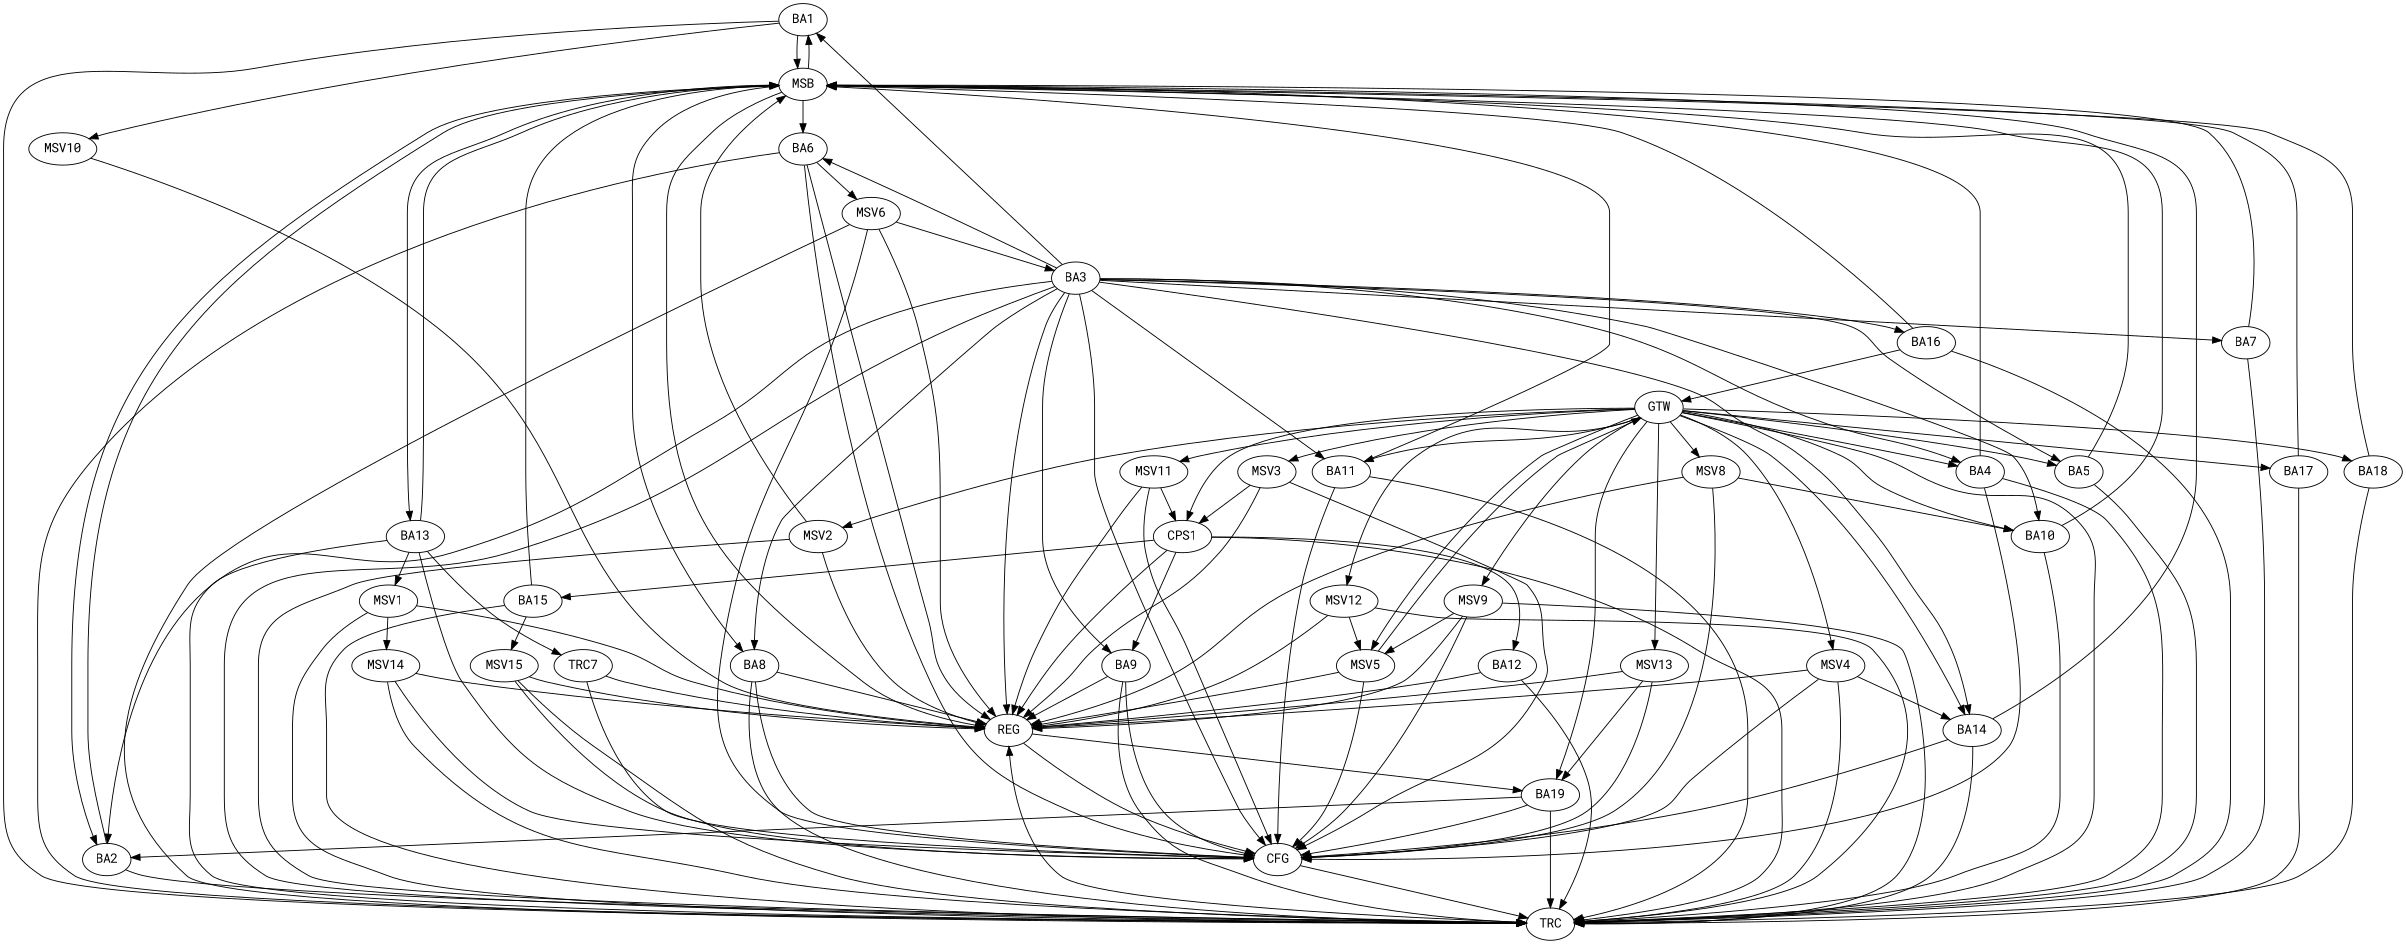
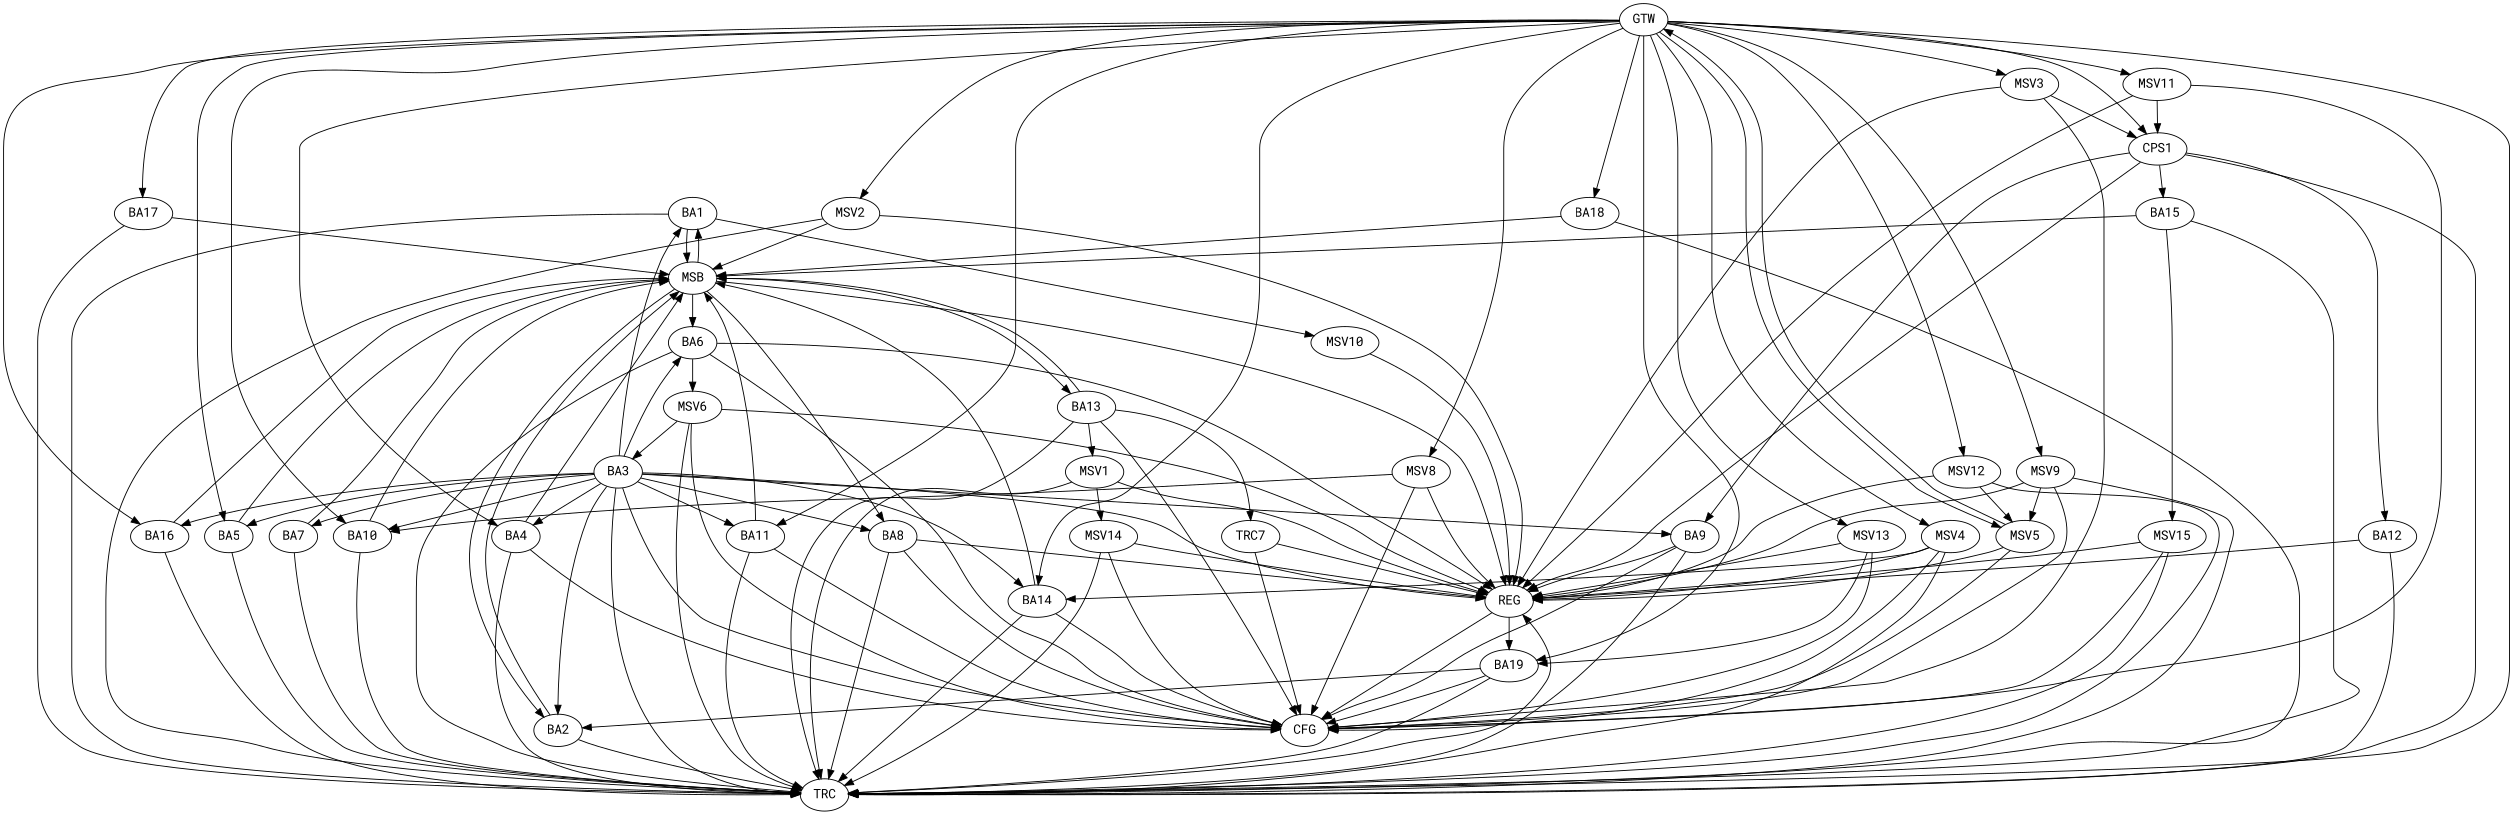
edge "BA16" -> "GTW": reversed
edge "CFG" -> "TRC": removed
